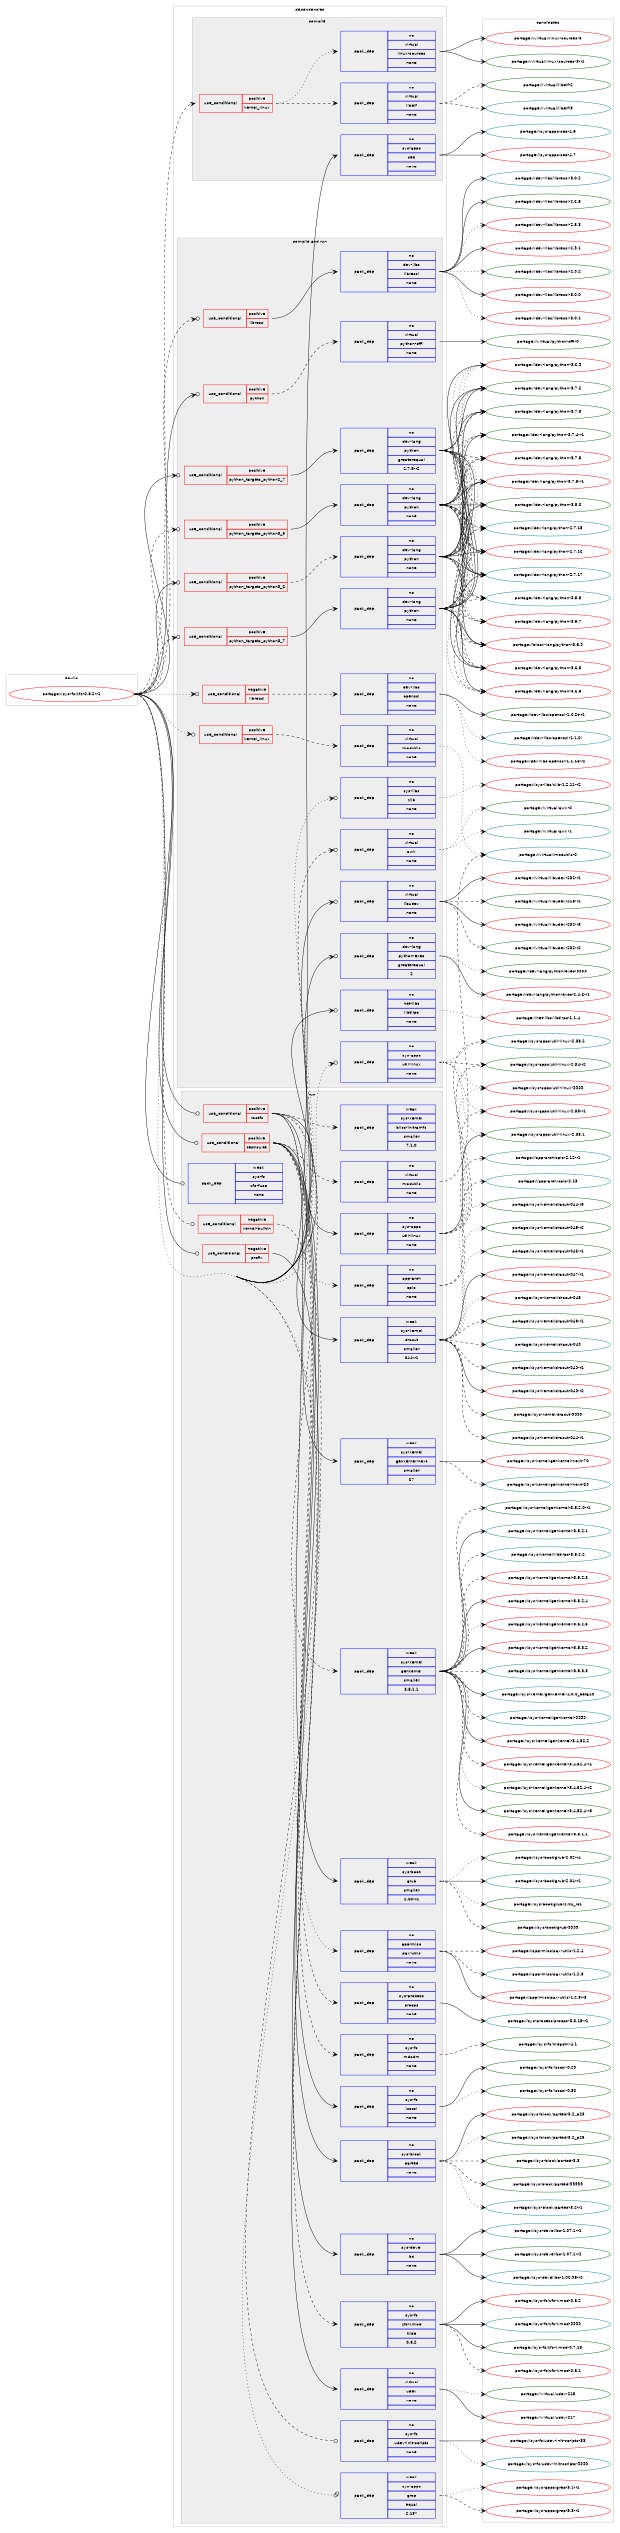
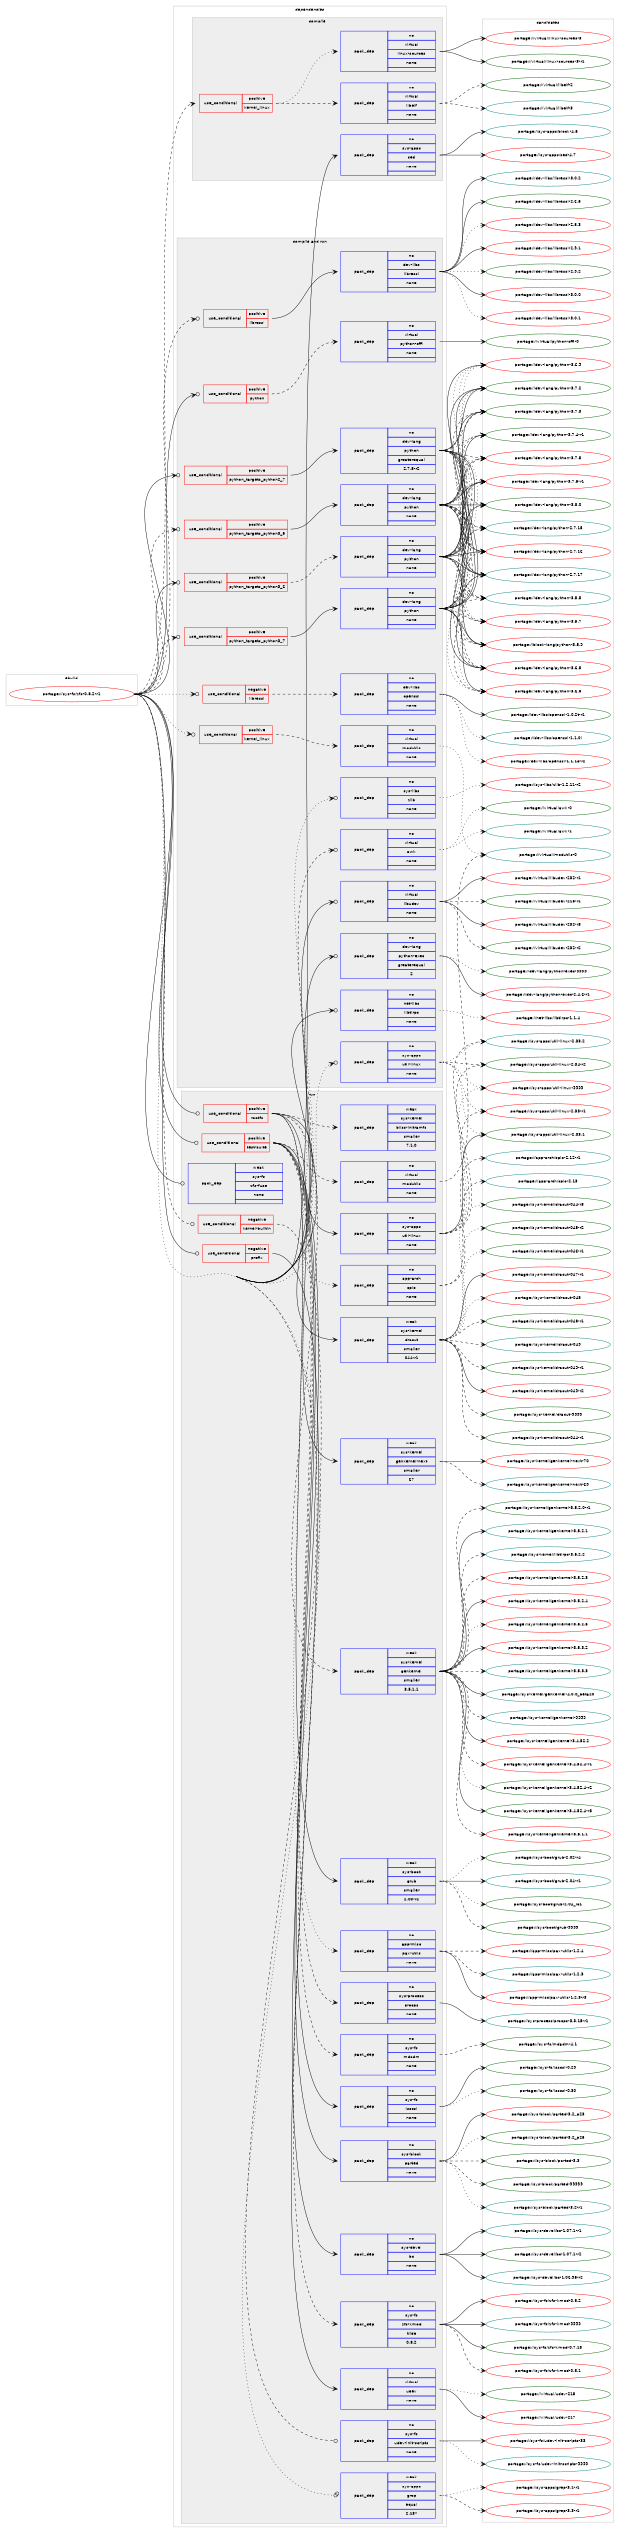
node "portage://sys-apps/sed-4.5": label "portage://sys-apps/sed-4.5" -> "portage://sys-apps/block-4.5"
